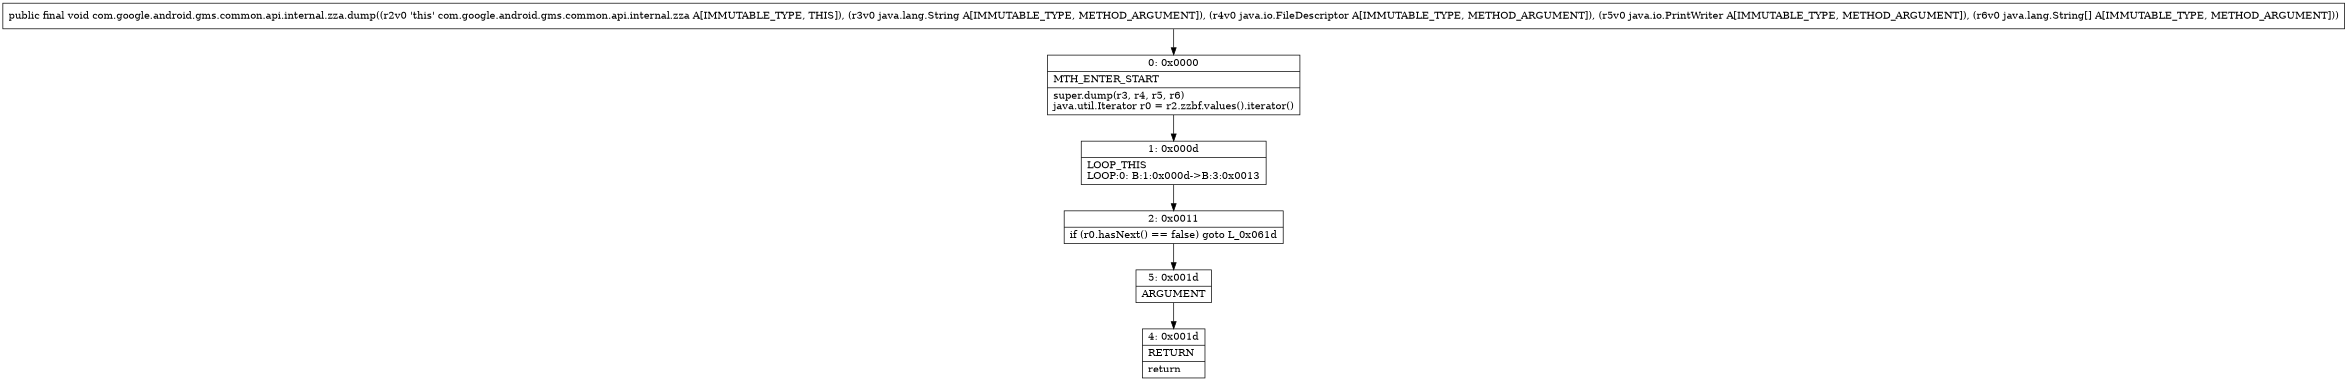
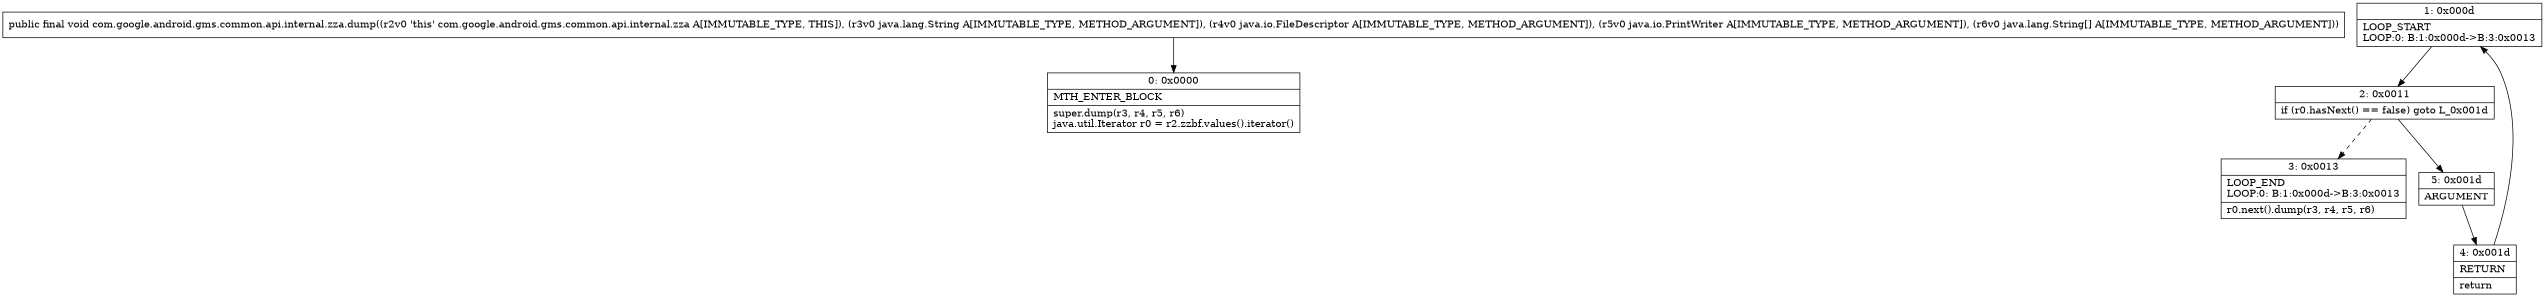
node "0: 0x0000": text "MTH_ENTER_START" -> "MTH_ENTER_BLOCK"
edge "0: 0x0000" -> "1: 0x000d": now "4: 0x001d" -> "1: 0x000d"
node "1: 0x000d": text "LOOP_THIS" -> "LOOP_START"
node "3: 0x0013": added
node "2: 0x0011": text "if (r0.hasNext() == false) goto L_0x061d" -> "if (r0.hasNext() == false) goto L_0x001d"
